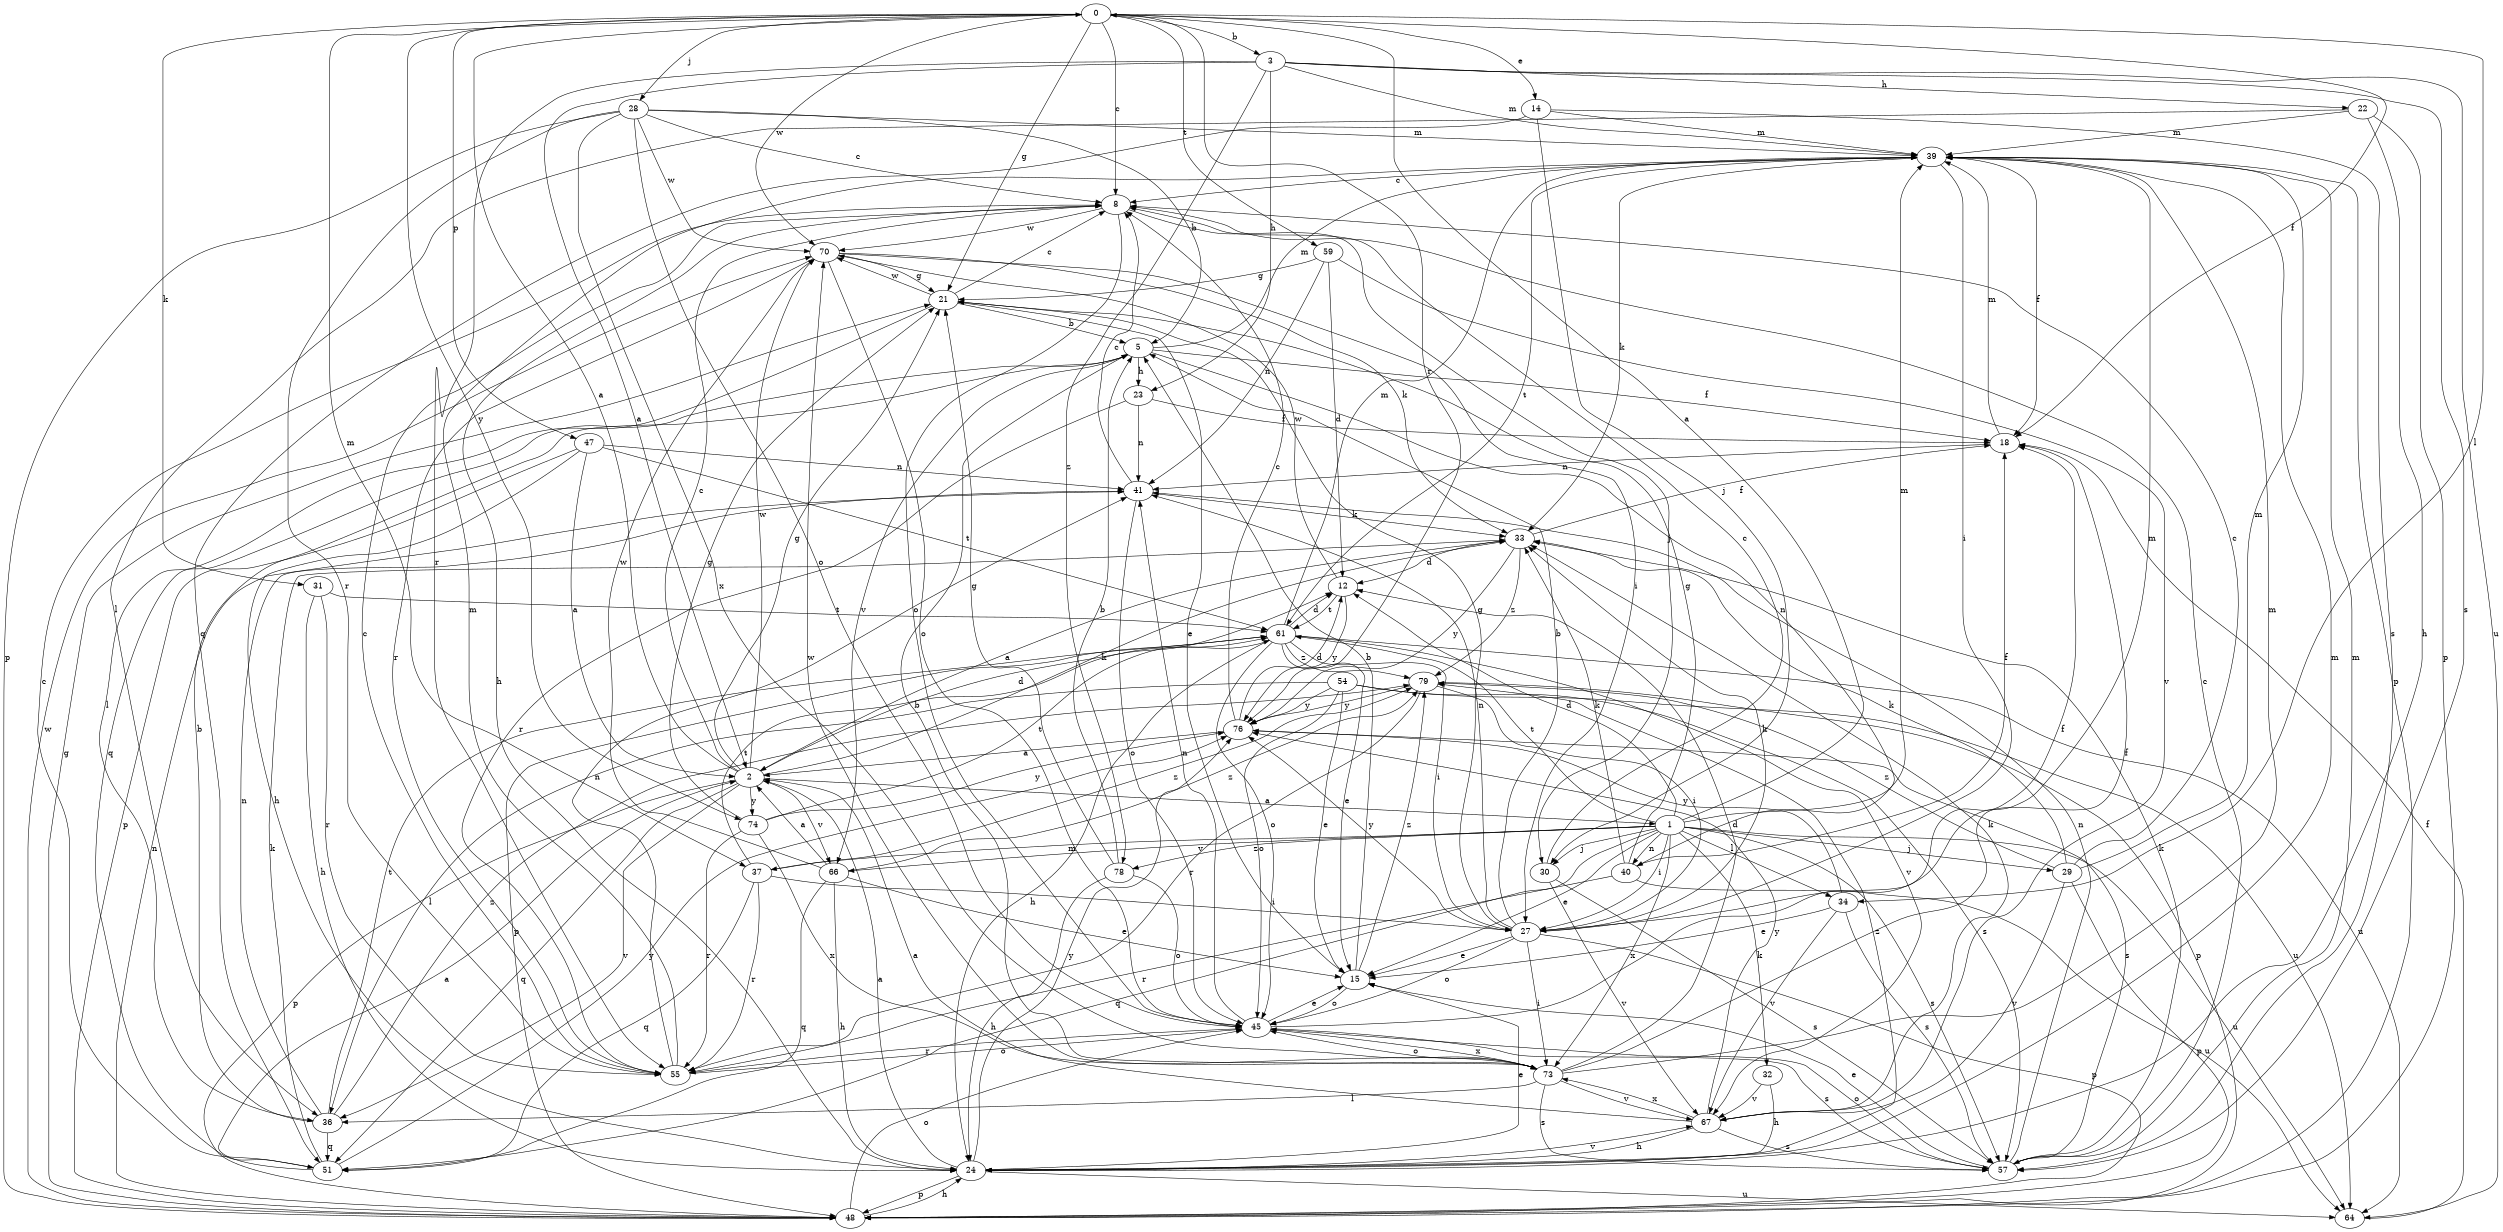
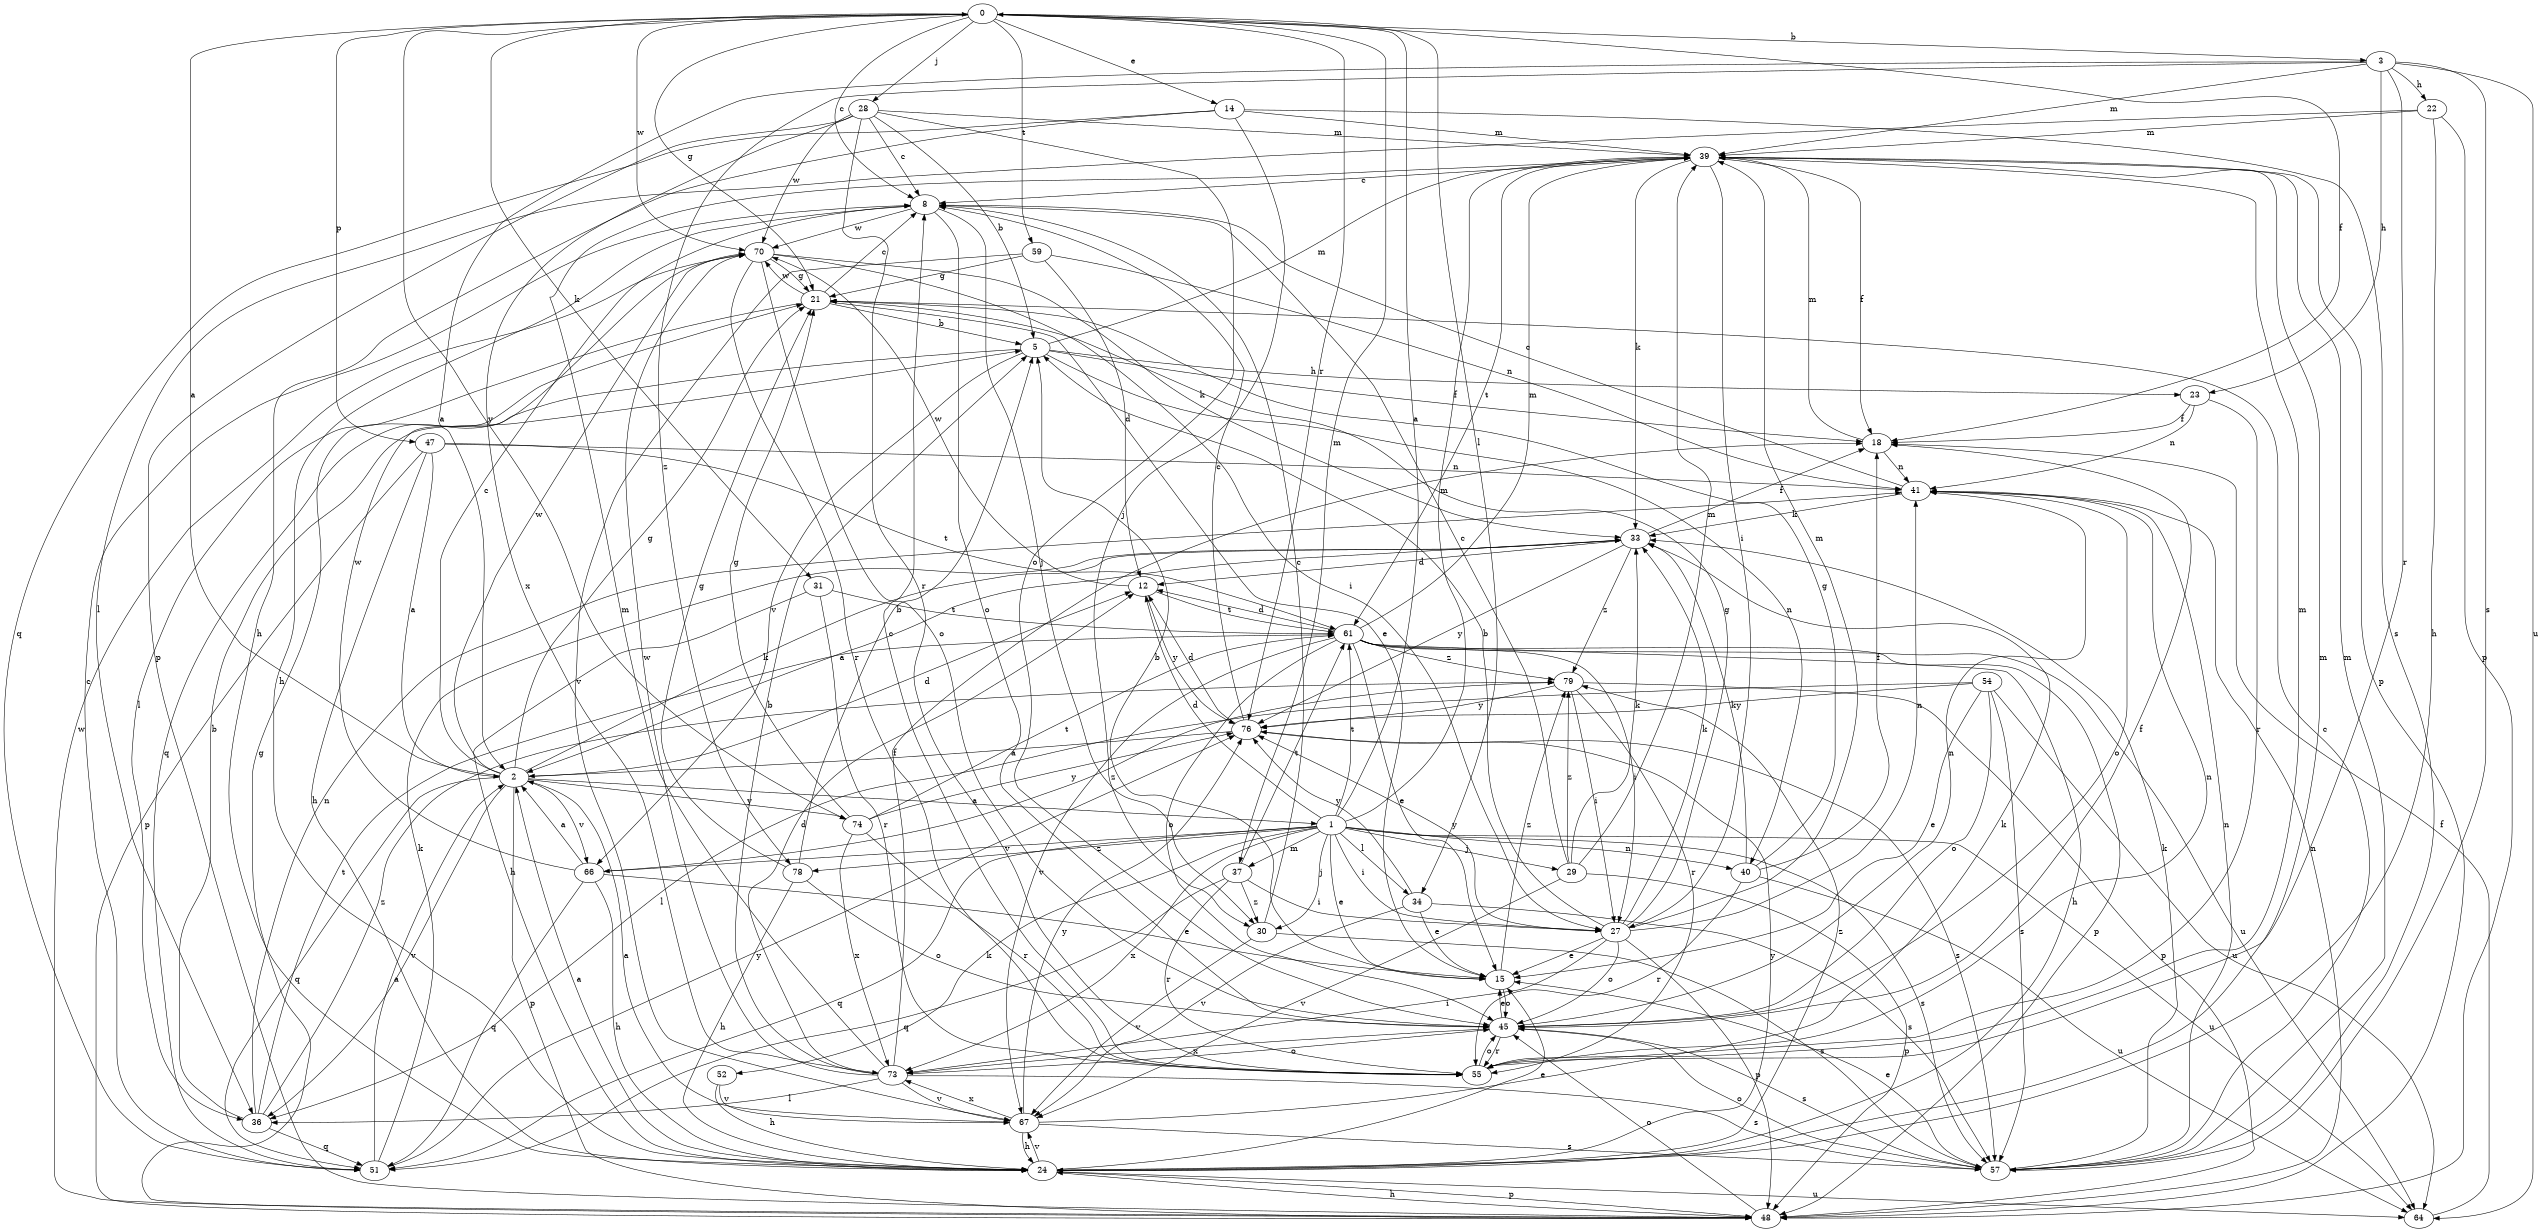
edge "57" -> "8": now "57" -> "21"
edge "14" -> "24": added, label "h"
edge "37" -> "79": now "37" -> "30"
node "32": label "32" -> "52"
